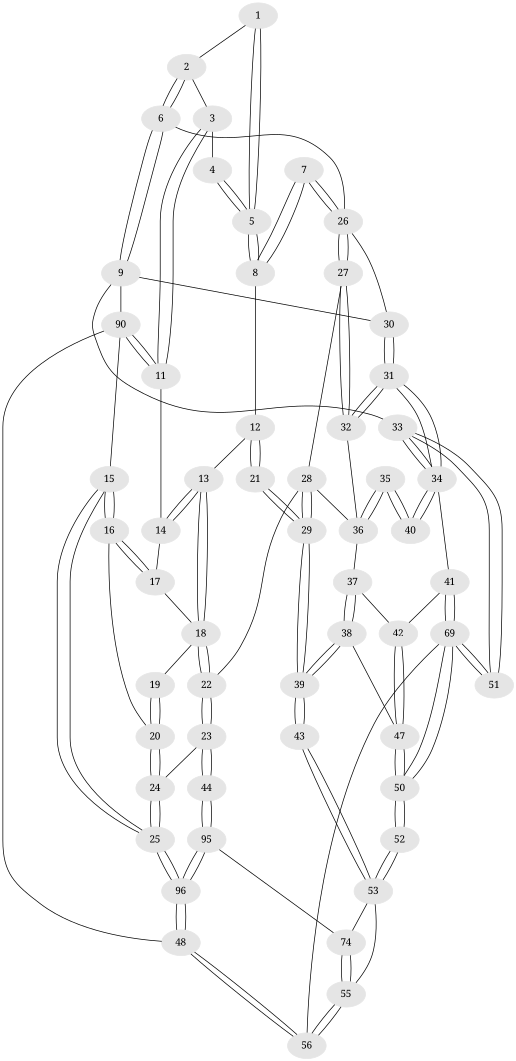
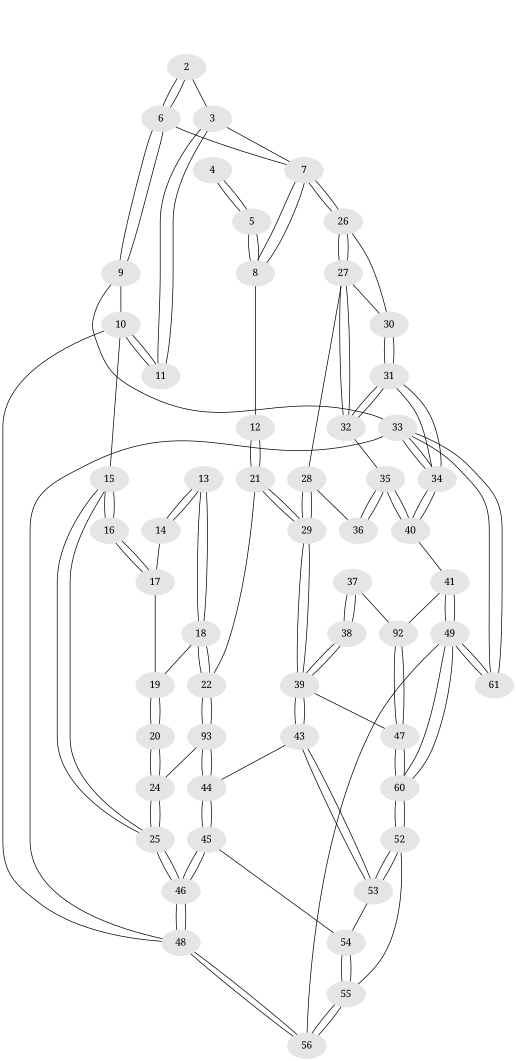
node "1": removed
edge "6" -- "26": now "6" -- "7"
edge "3" -- "4": now "3" -- "7"
edge "9" -- "30": now "27" -- "30"
node "90": label "90" -> "10"
edge "11" -- "14": removed
edge "12" -- "13": removed
edge "32" -- "36": now "32" -- "35"
edge "34" -- "41": now "40" -- "41"
edge "36" -- "37": removed
edge "33" -- "48": added
edge "28" -- "22": now "21" -- "22"
edge "17" -- "18": now "17" -- "19"
node "42": label "42" -> "92"
node "69": label "69" -> "49"
edge "16" -- "20": removed
edge "38" -- "47": now "39" -- "47"
node "51": label "51" -> "61"
node "23": label "23" -> "93"
edge "43" -- "44": added
node "50": label "50" -> "60"
node "95": label "95" -> "45"
node "96": label "96" -> "46"
node "74": label "74" -> "54"
edge "53" -- "55": now "52" -- "55"
